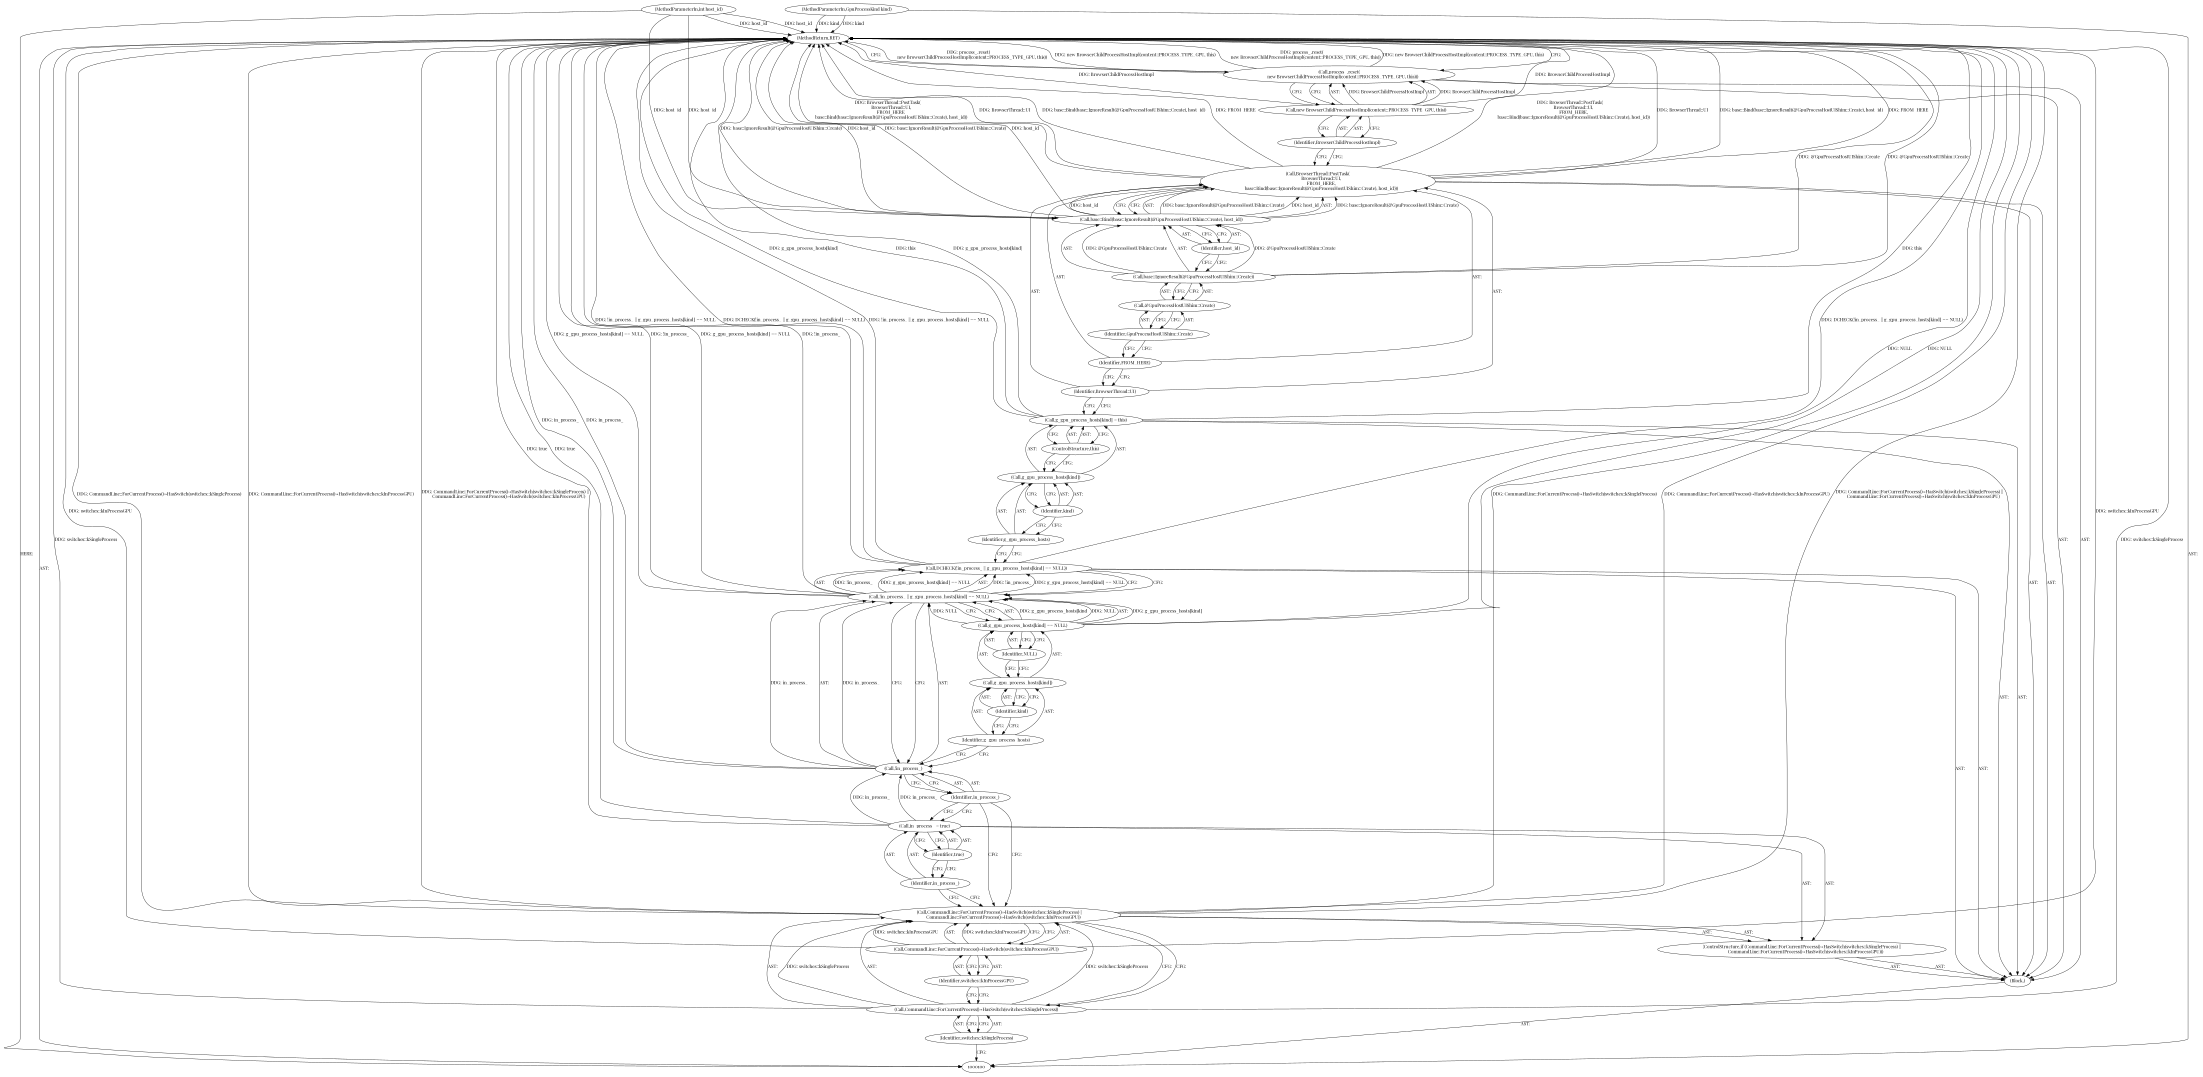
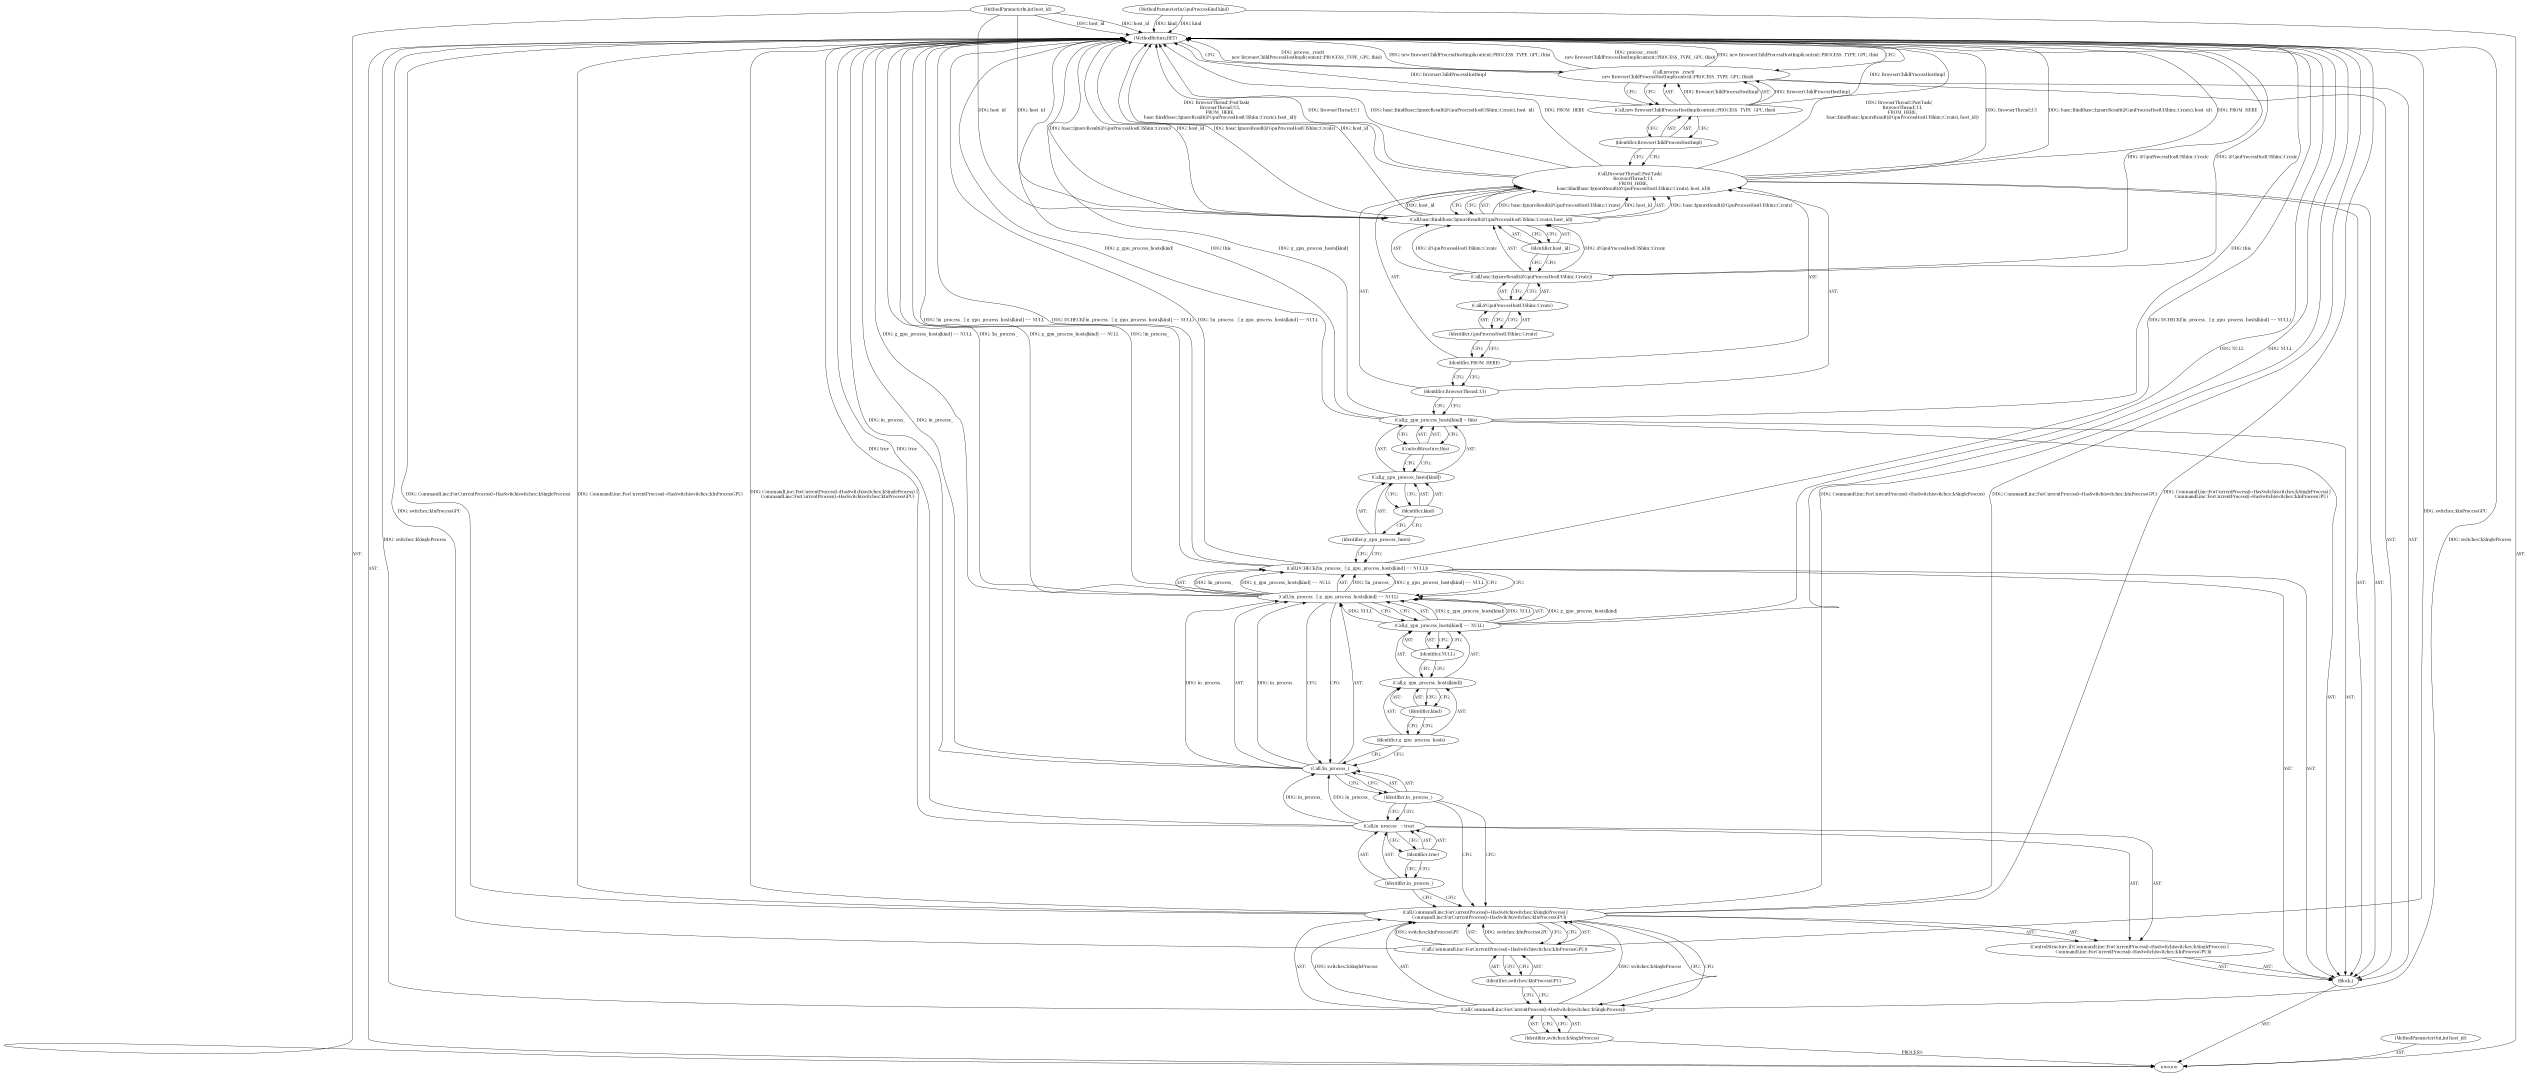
edge "(MethodParameterIn,int host_id)" -> "1000100": label "HERE: " -> "AST: "
node "(MethodParameterOut,int host_id)": added
edge "(Identifier,switches::kSingleProcess)" -> "1000100": label "CFG: " -> "PROCESS: "
